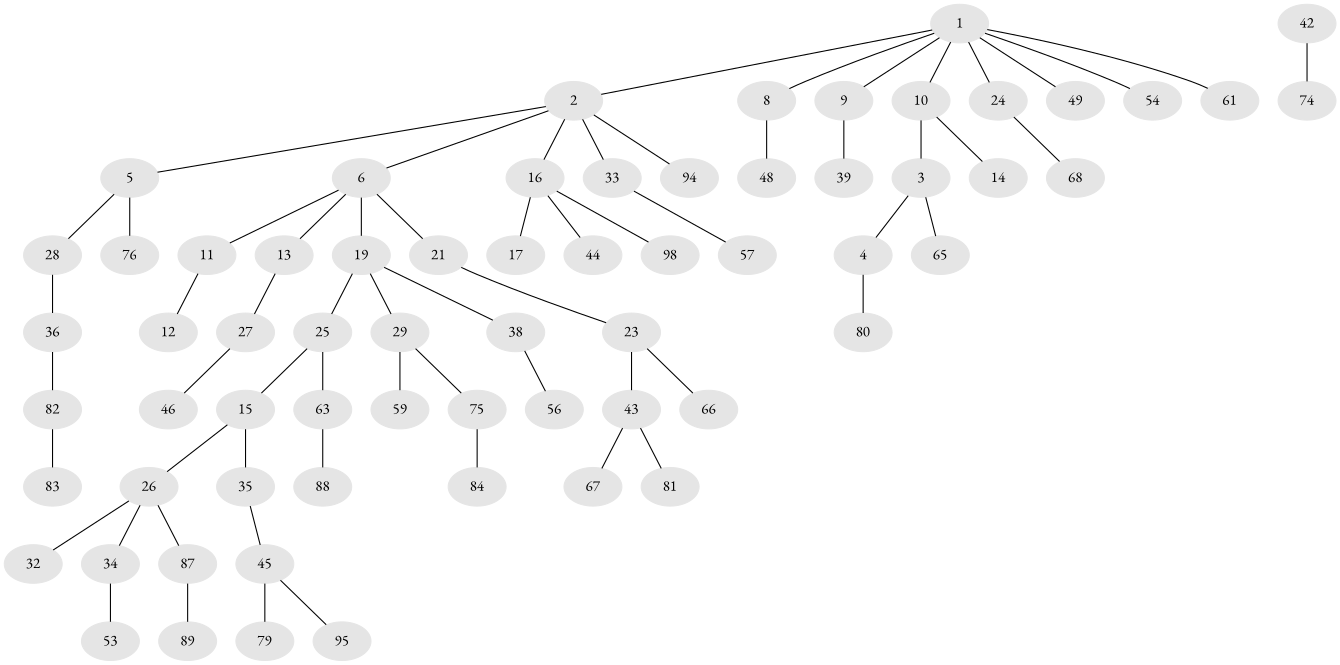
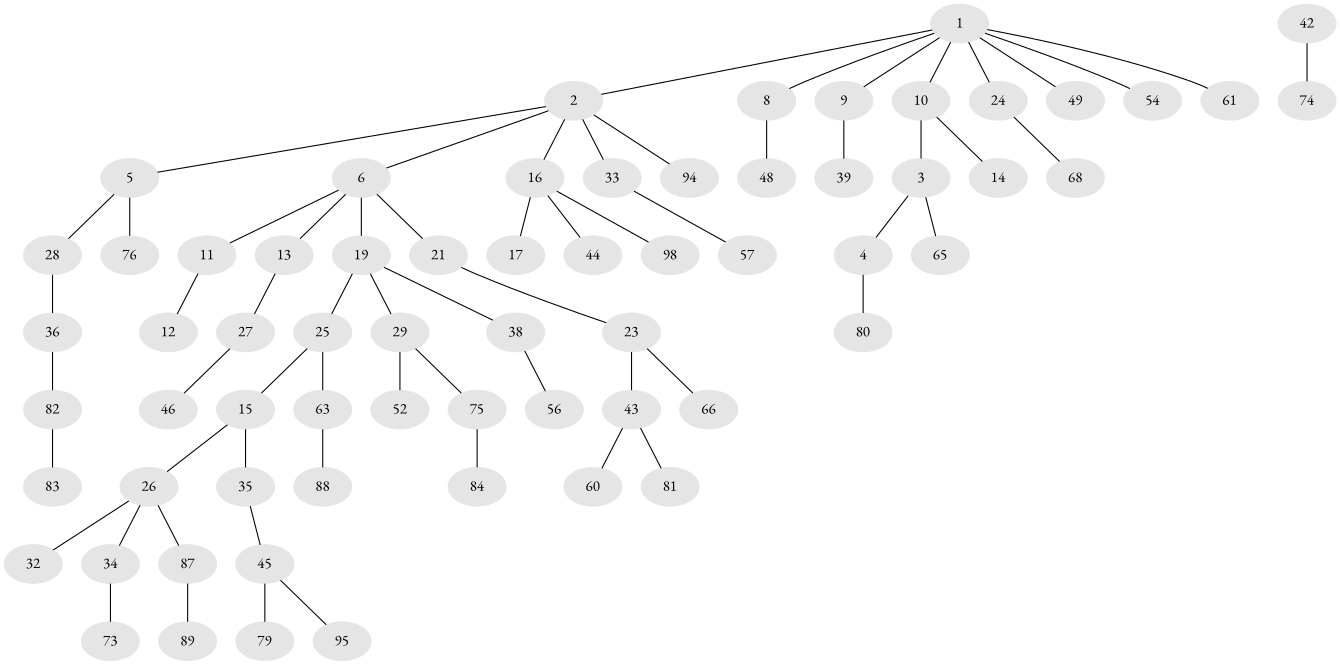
node "59": label "59" -> "52"
node "67": label "67" -> "60"
node "53": label "53" -> "73"
